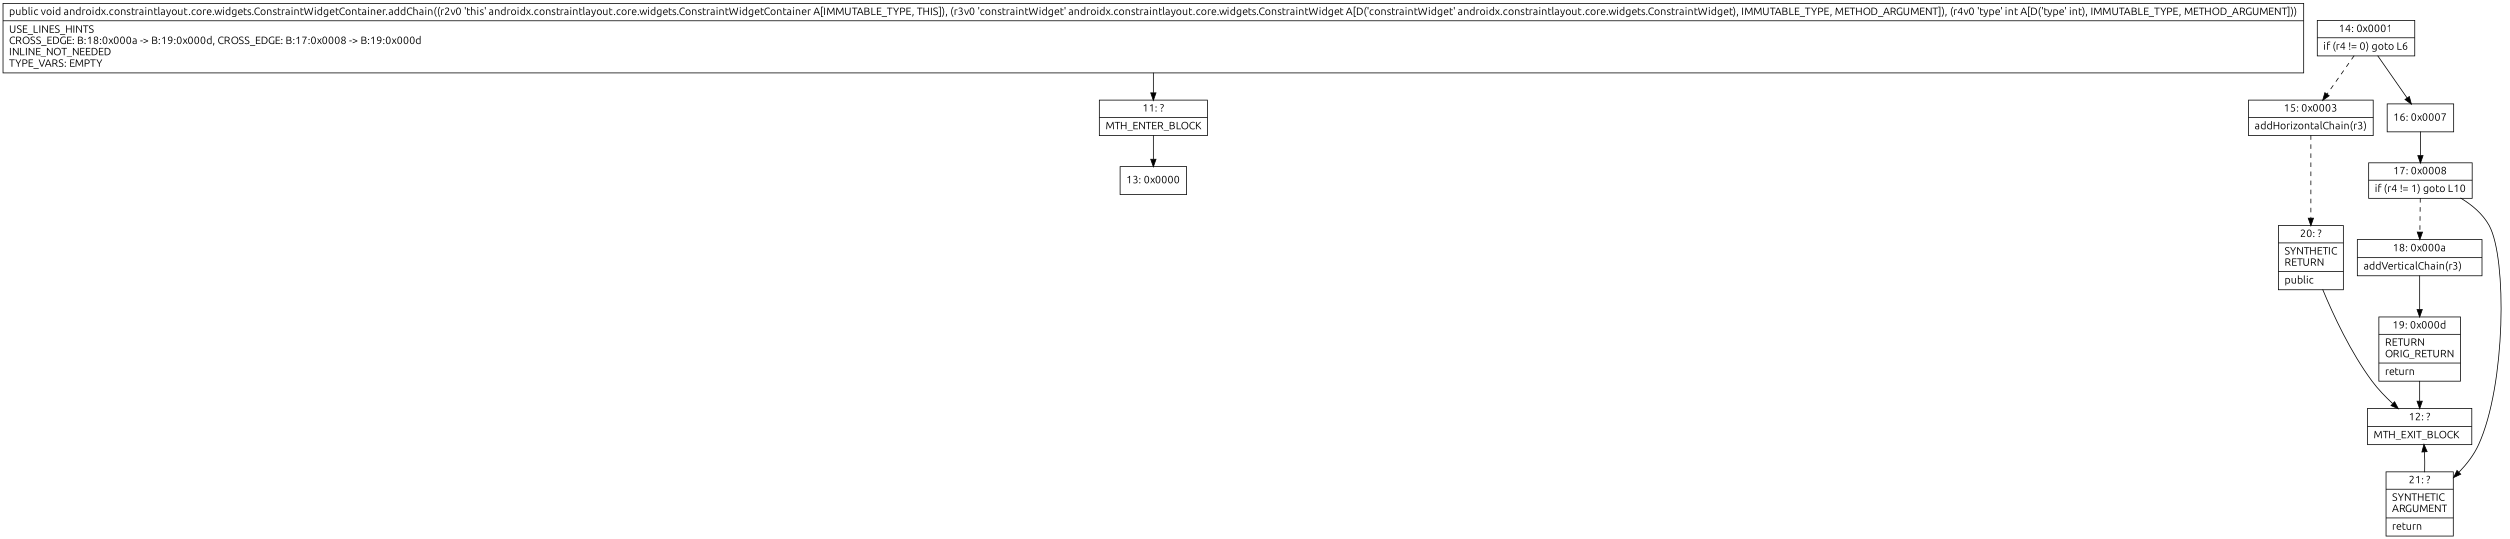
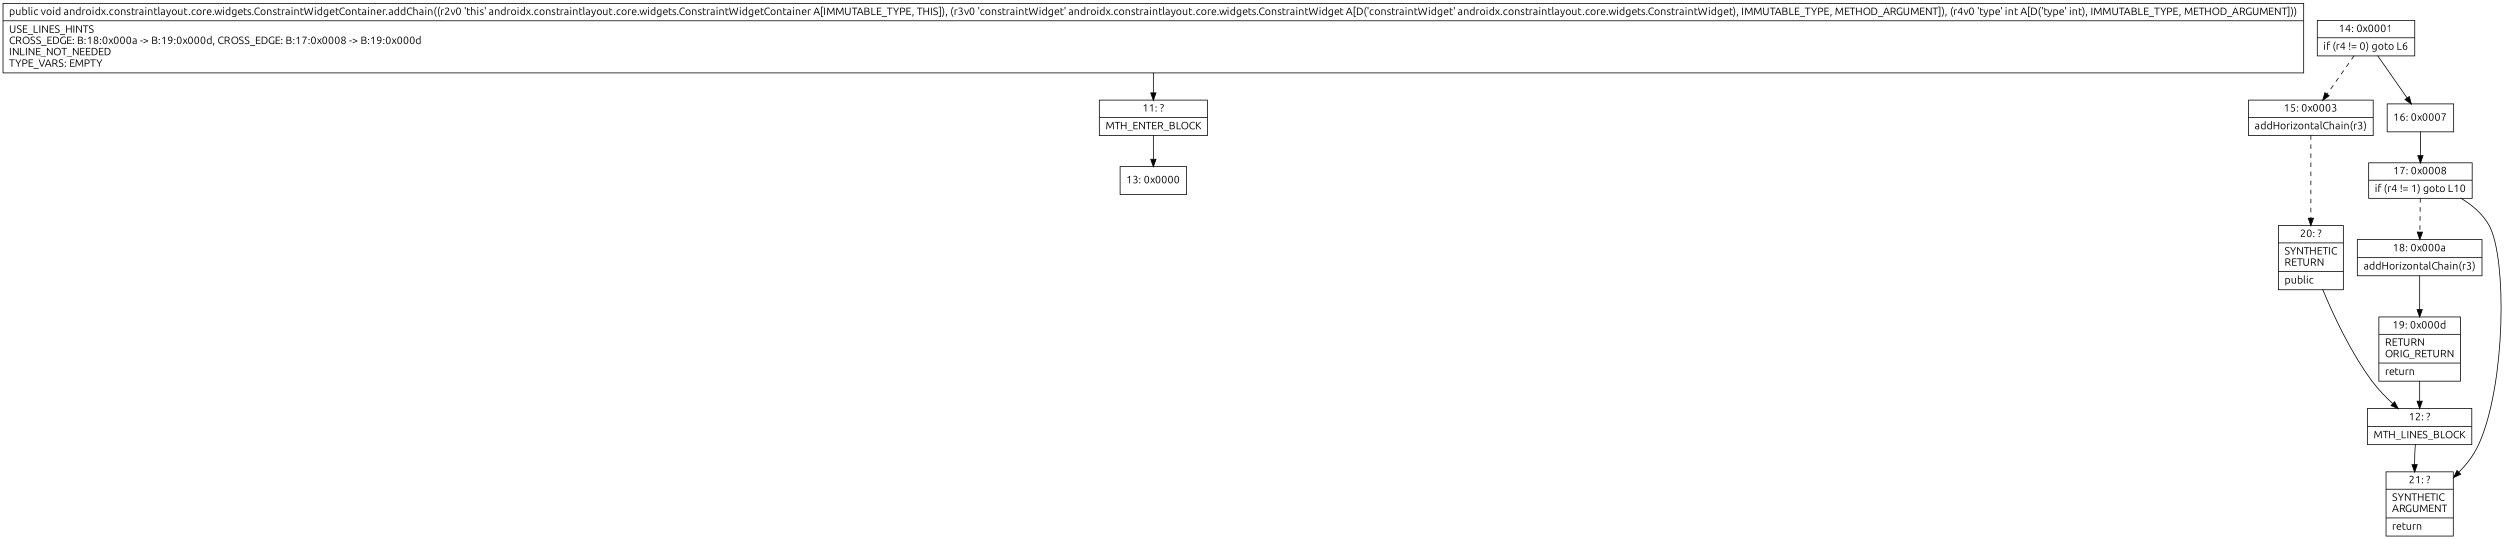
node "18: 0x000a": text "addVerticalChain(r3)" -> "addHorizontalChain(r3)"
node "12: ?": text "MTH_EXIT_BLOCK" -> "MTH_LINES_BLOCK"
edge "21: ?" -> "12: ?": reversed
